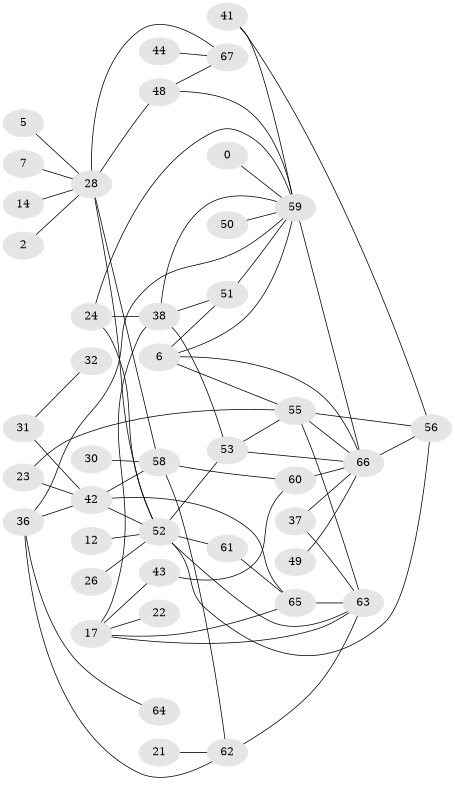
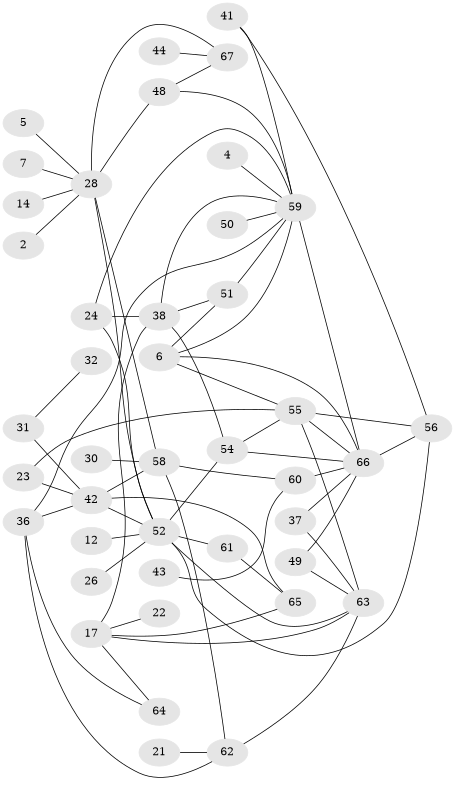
node "0": label "0" -> "4"
node "53": label "53" -> "54"
edge "43" -- "17": now "64" -- "17"
edge "65" -- "63": now "49" -- "63"
